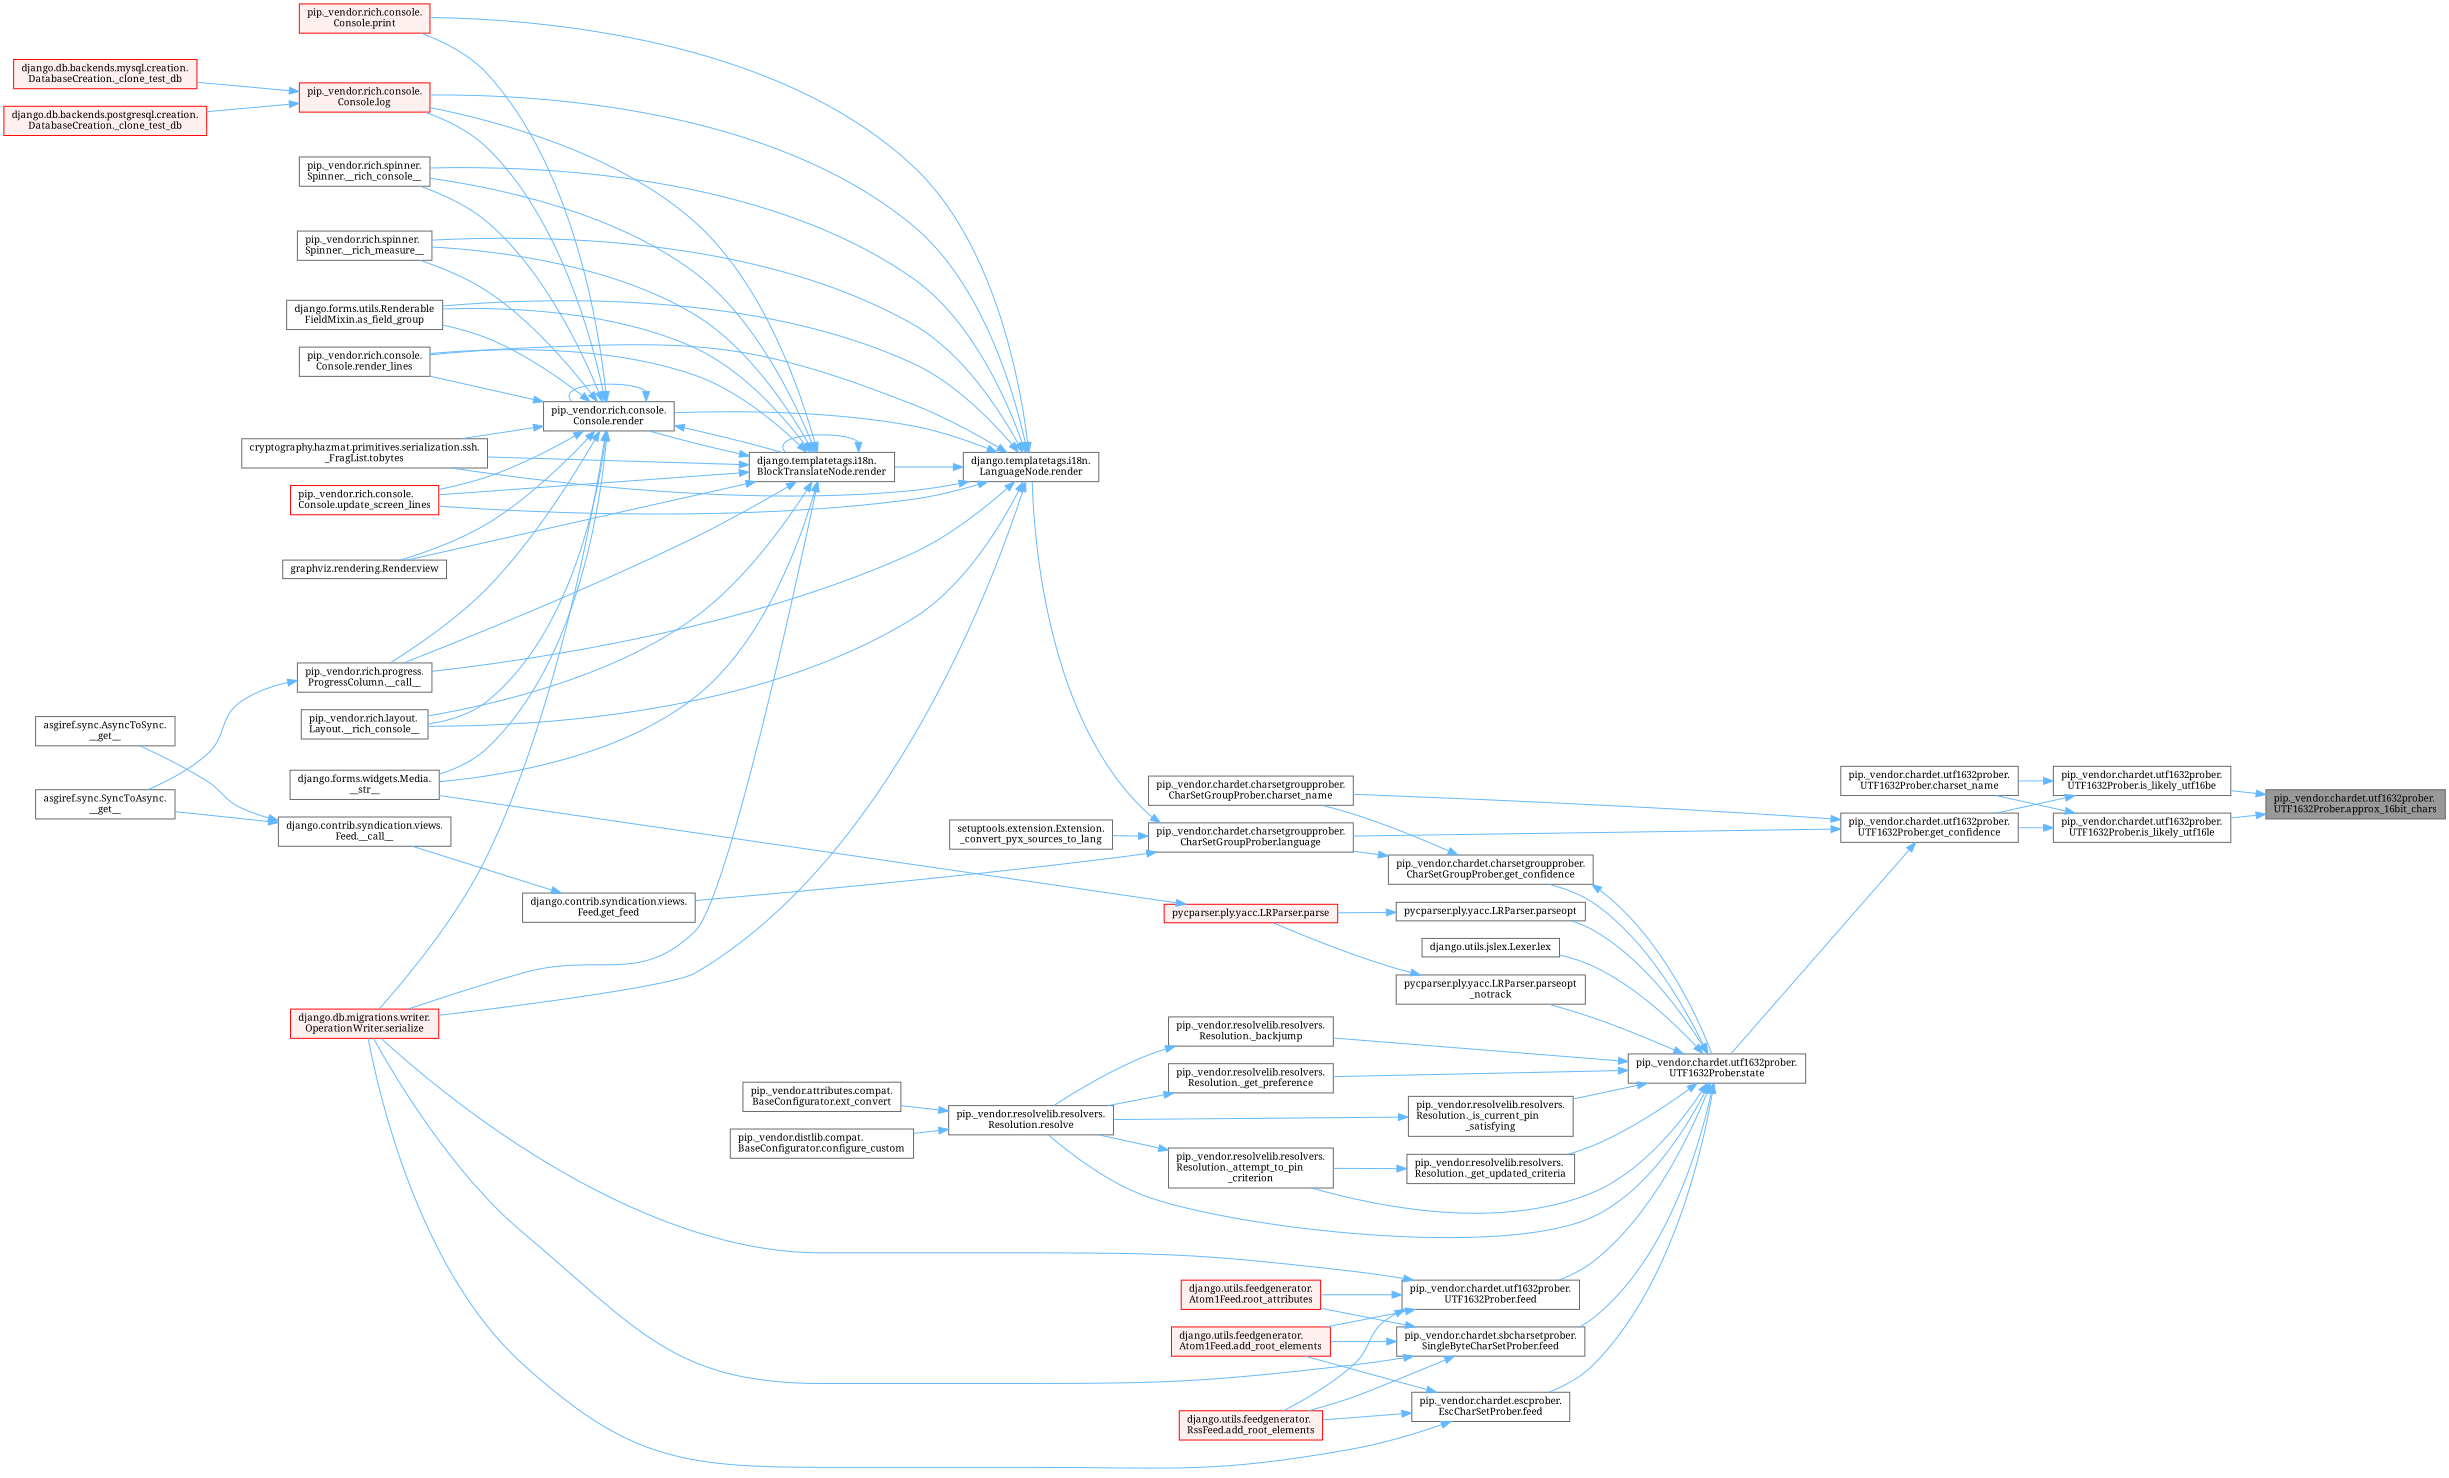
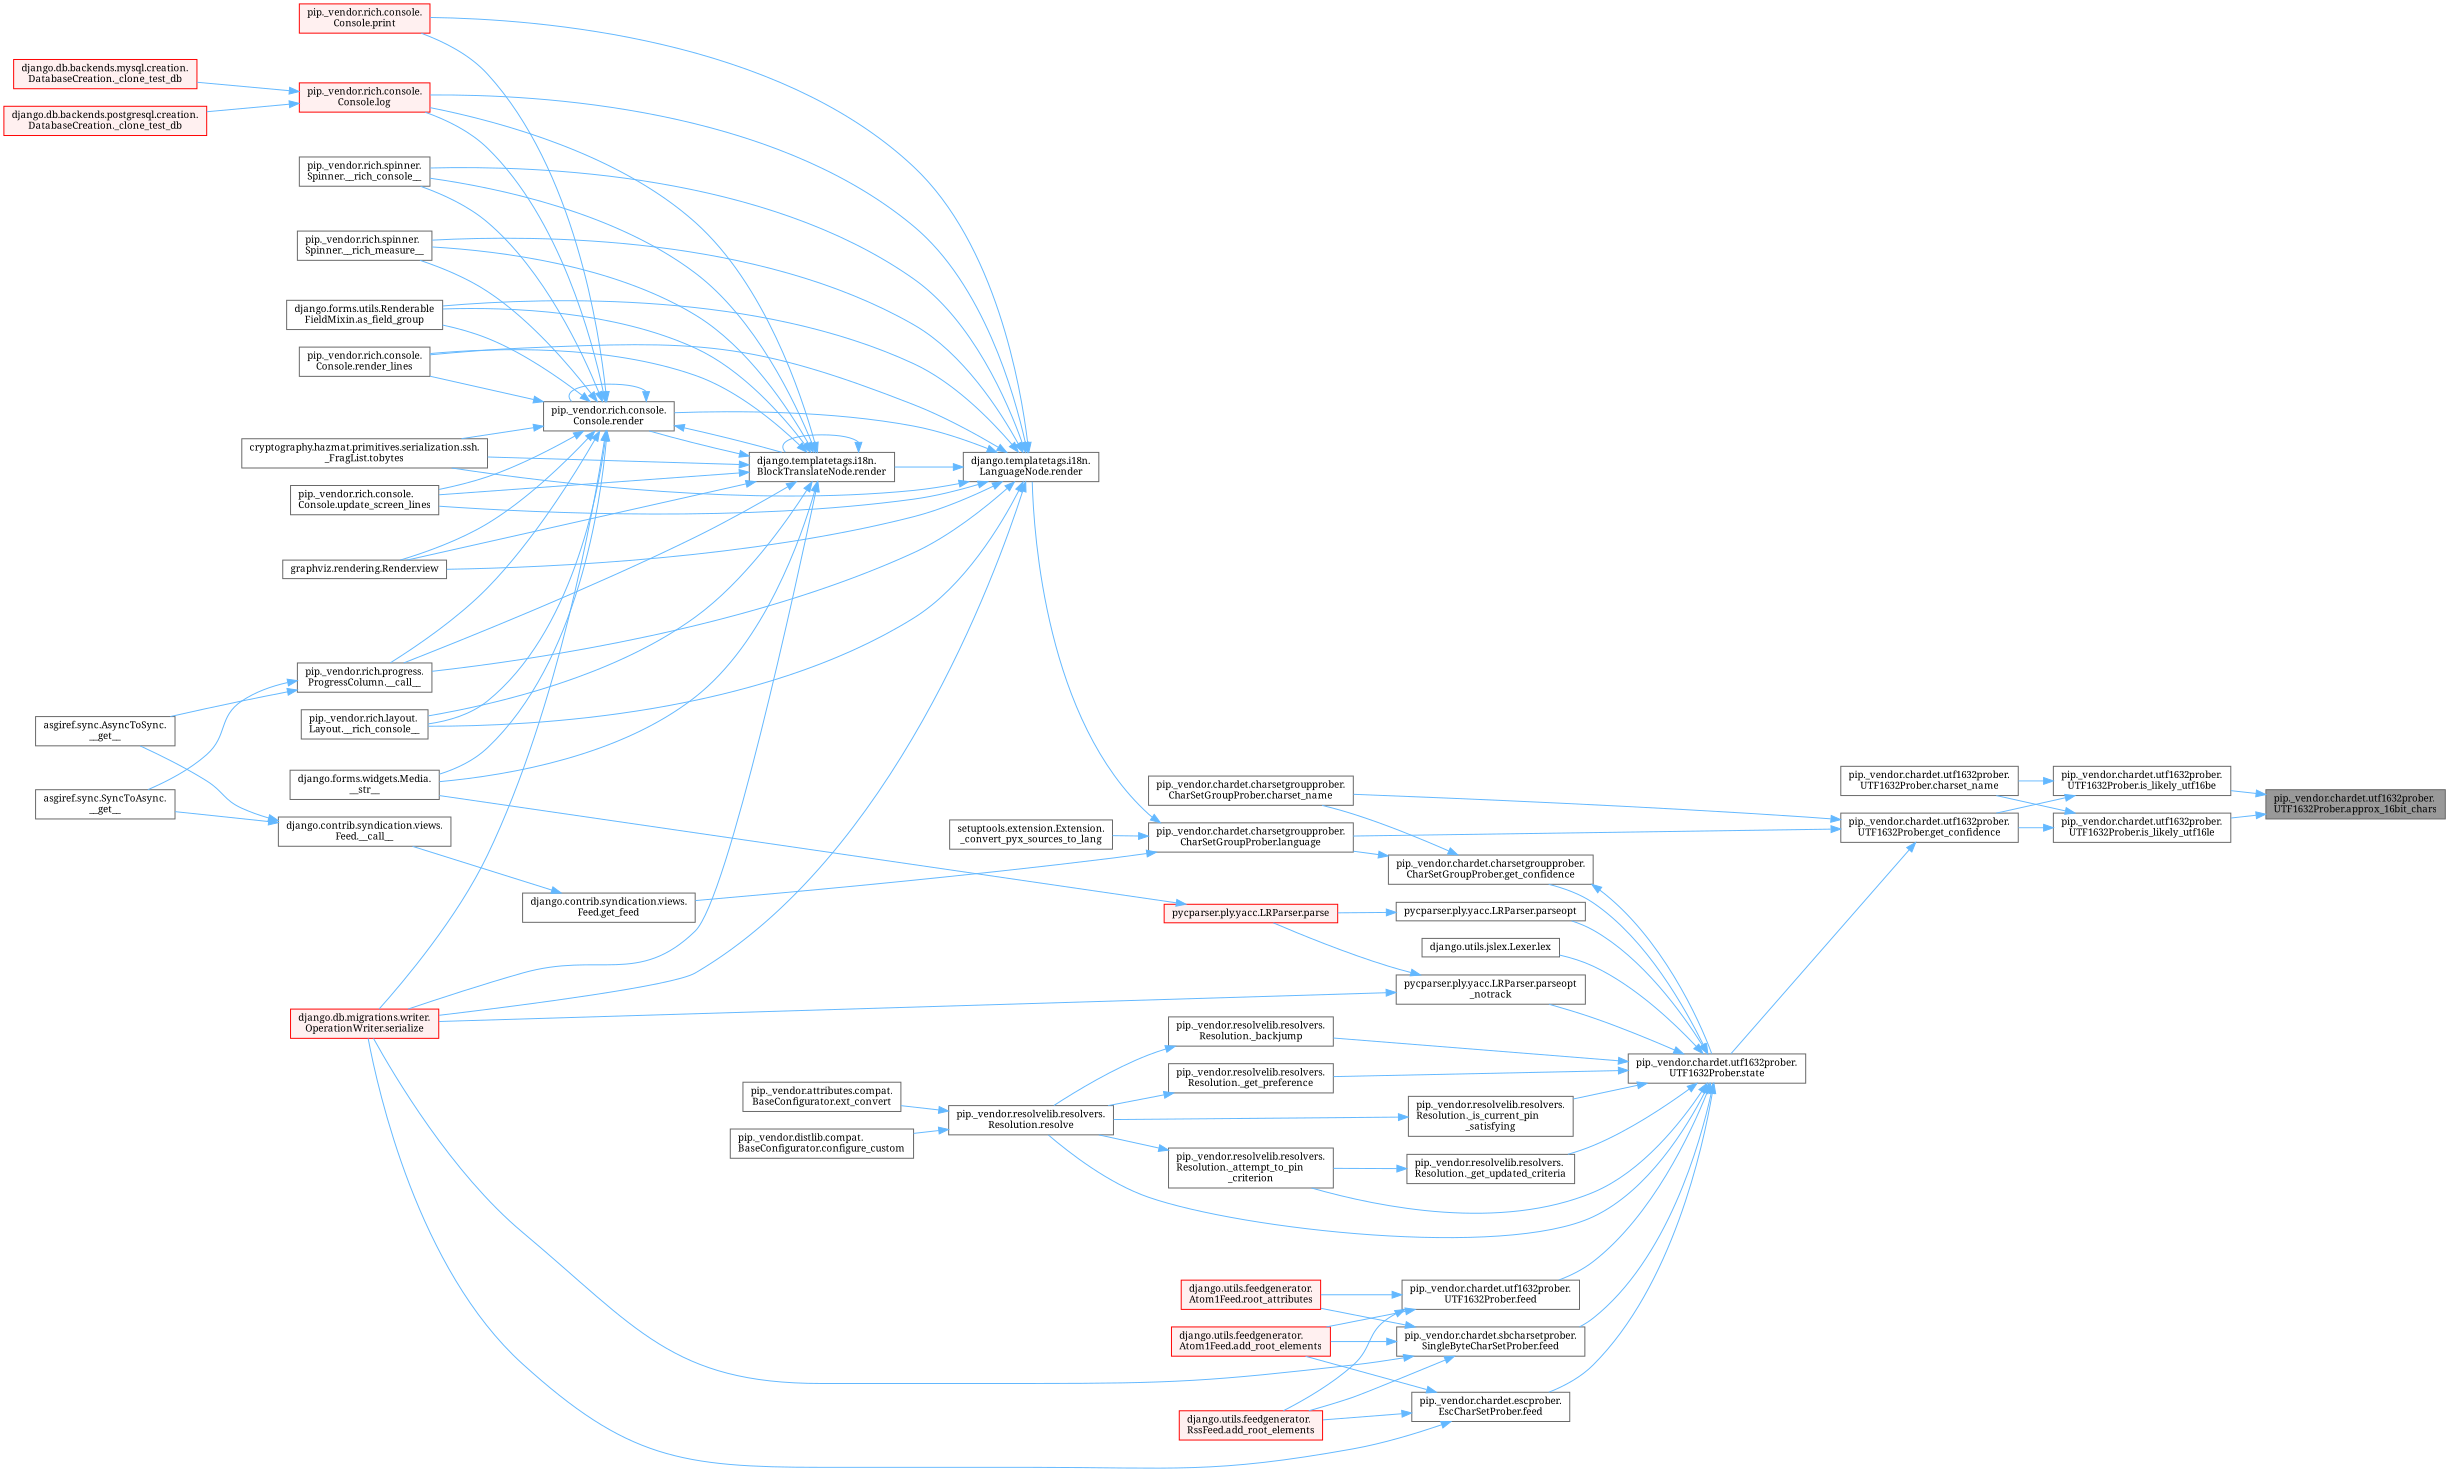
node "pip._vendor.rich.console. Console.update_screen_lines": color red -> grey40
edge "graphviz.rendering.Render.view" -> "django.templatetags.i18n. LanguageNode.render": added
edge "asgiref.sync.AsyncToSync. __get__" -> "pip._vendor.rich.progress. ProgressColumn.__call__": added
edge "django.db.migrations.writer. OperationWriter.serialize" -> "pip._vendor.chardet.utf1632prober. UTF1632Prober.feed": now "django.db.migrations.writer. OperationWriter.serialize" -> "pycparser.ply.yacc.LRParser.parseopt _notrack"
